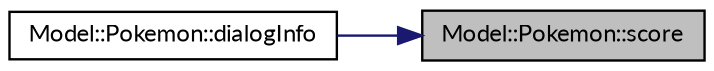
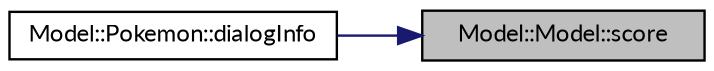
node "Model::Pokemon::score": label "Model::Pokemon::score" -> "Model::Model::score"
